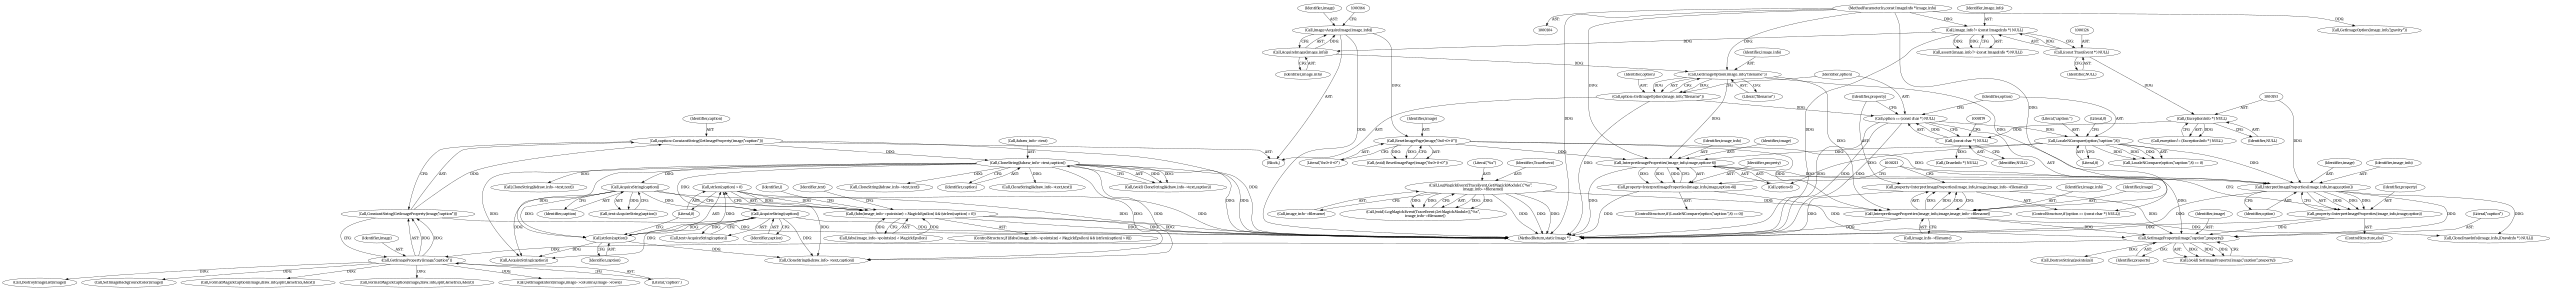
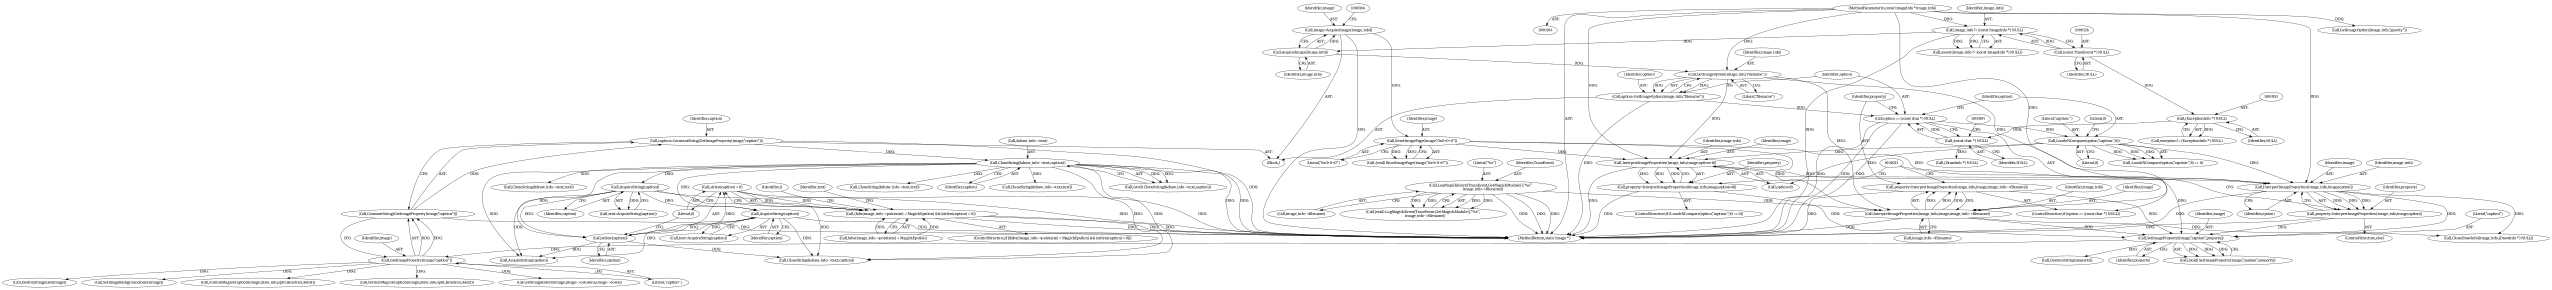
edge "(MethodParameterIn,const ImageInfo *image_info)" -> "(MethodReturn,static Image *)": label "DDG: " -> "AST: "
node "1000179": label "1000179" -> "1000109"
edge "(Call,image=AcquireImage(image_info))" -> "(MethodReturn,static Image *)": label "DDG: " -> "CFG: "
edge "1000153" -> "(Call,InterpretImageProperties(image_info,image,option))": now "(MethodParameterIn,const ImageInfo *image_info)" -> "(Call,InterpretImageProperties(image_info,image,option))"
node "(Call,DestroyString(pointsize))": label "(Call,DestroyString(pointsize))" -> "(Call,DestroyString(property))"
